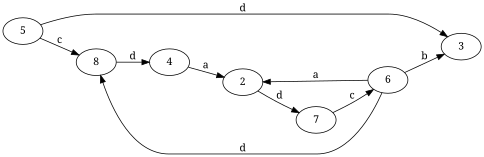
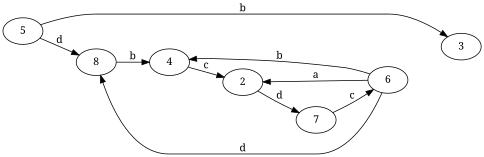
edge "5" -> "3": label "d" -> "b"
edge "5" -> "8": label "c" -> "d"
edge "8" -> "4": label "d" -> "b"
edge "6" -> "3": now "6" -> "4"
edge "4" -> "2": label "a" -> "c"
